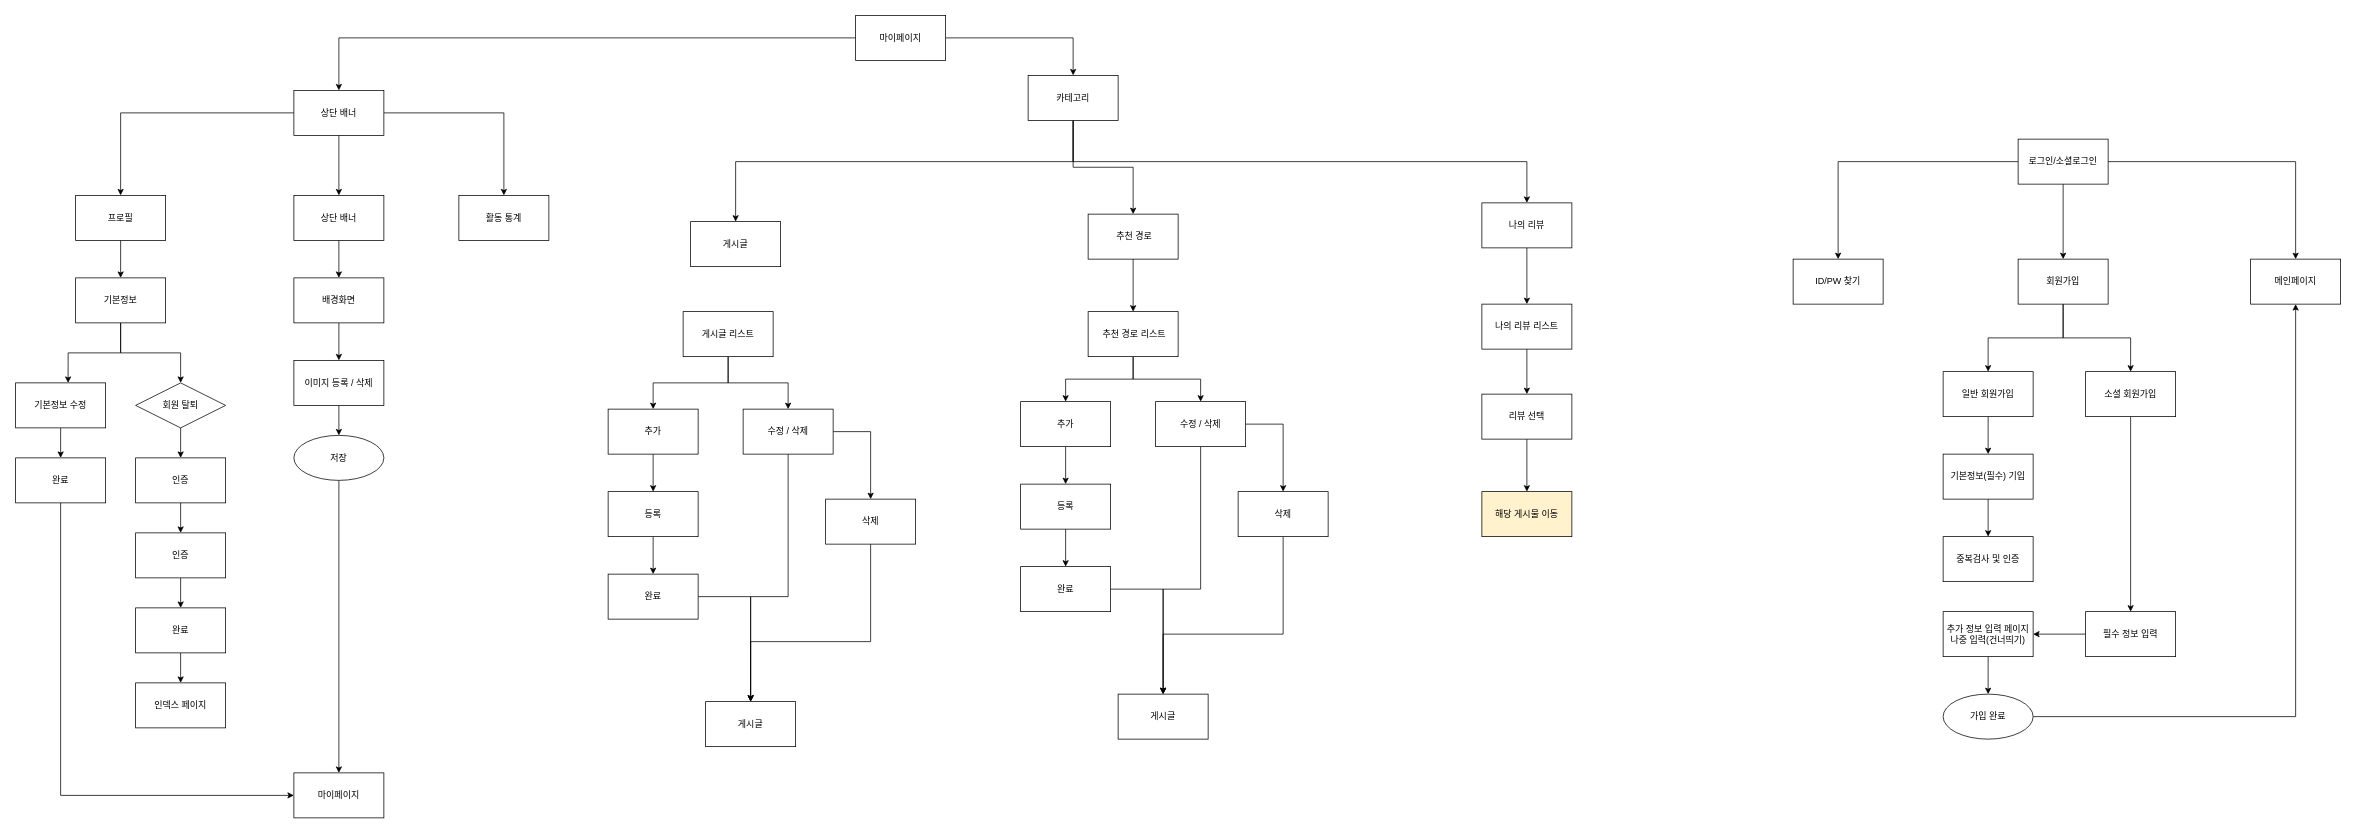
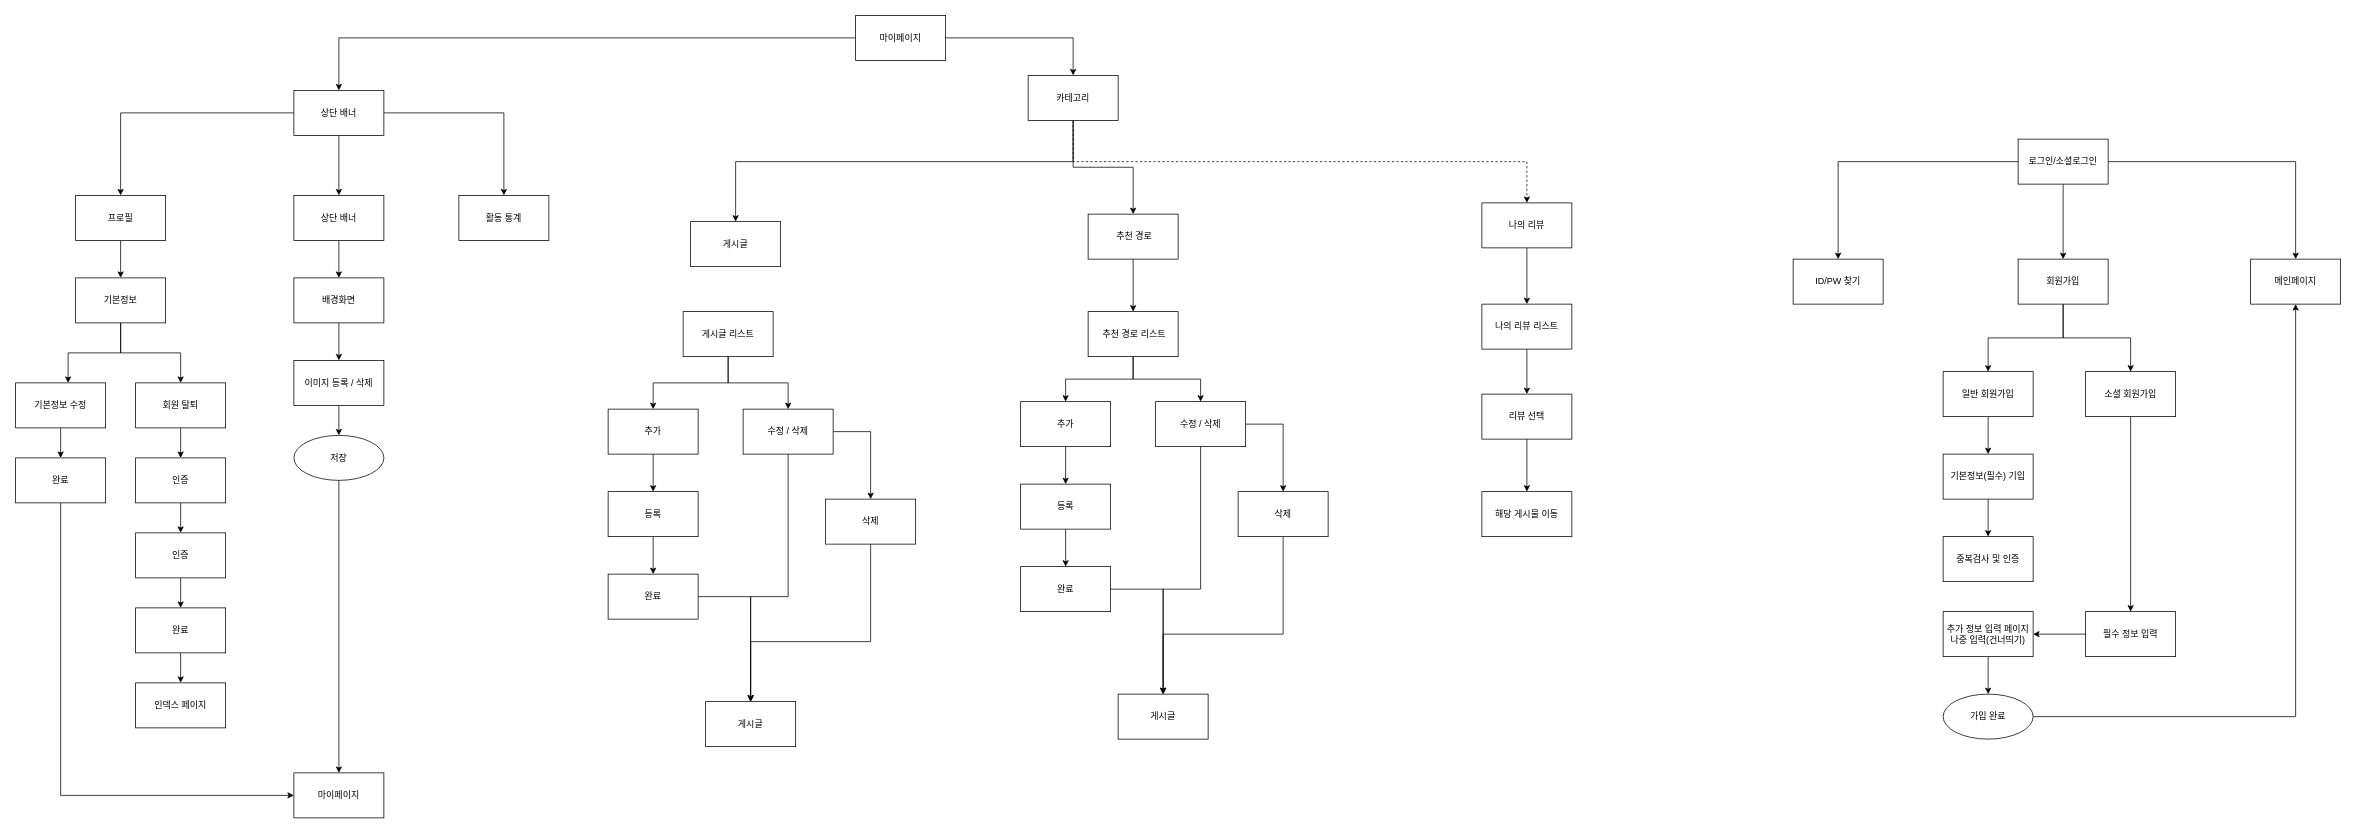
edge "카테고리" -> "나의 리뷰": style solid -> dashed
node "회원 탈퇴": shape diamond -> rectangle
node "해당 게시물 이동": fillcolor #fff2cc -> #ffffff
